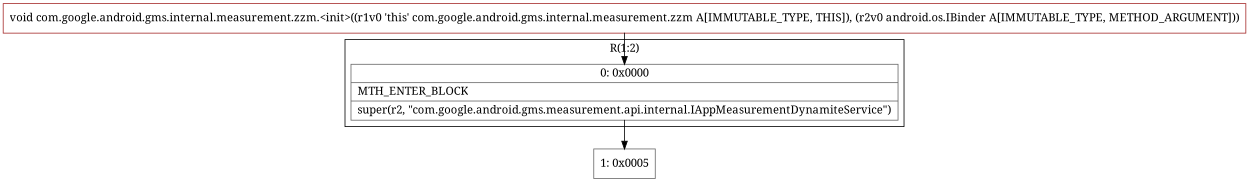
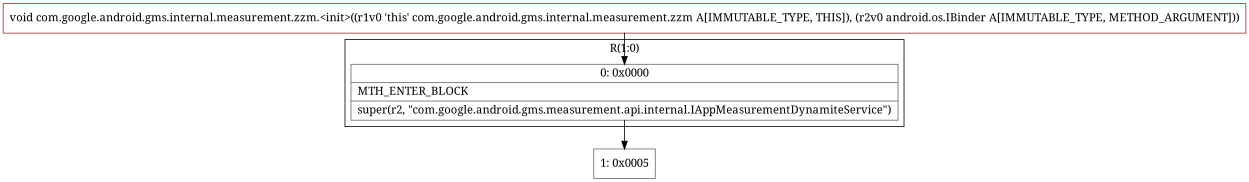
cluster "R(1:2)": label "R(1:2)" -> "R(1:0)"
